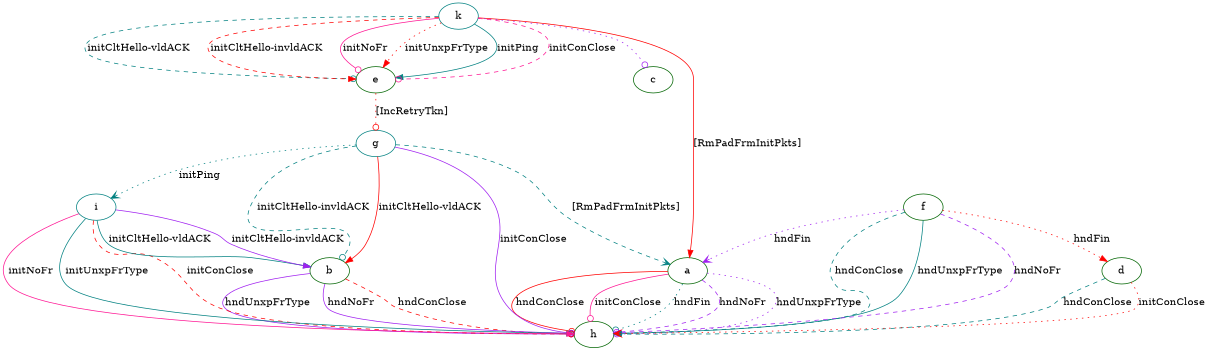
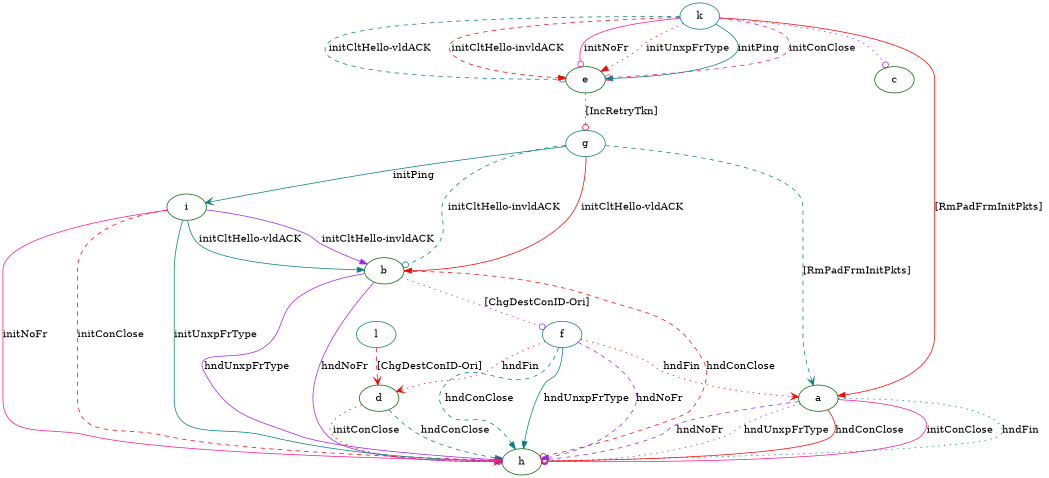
edge "g" -> "i": style dotted -> solid
node "i": color teal -> darkgreen
node "f": color darkgreen -> teal
edge "f" -> "a": color purple -> red
edge "f" -> "d": arrowhead normal -> vee
edge "g" -> "h": removed, label "initConClose"
edge "b" -> "f": added, label "[ChgDestConID-Ori]"
node "l": added
